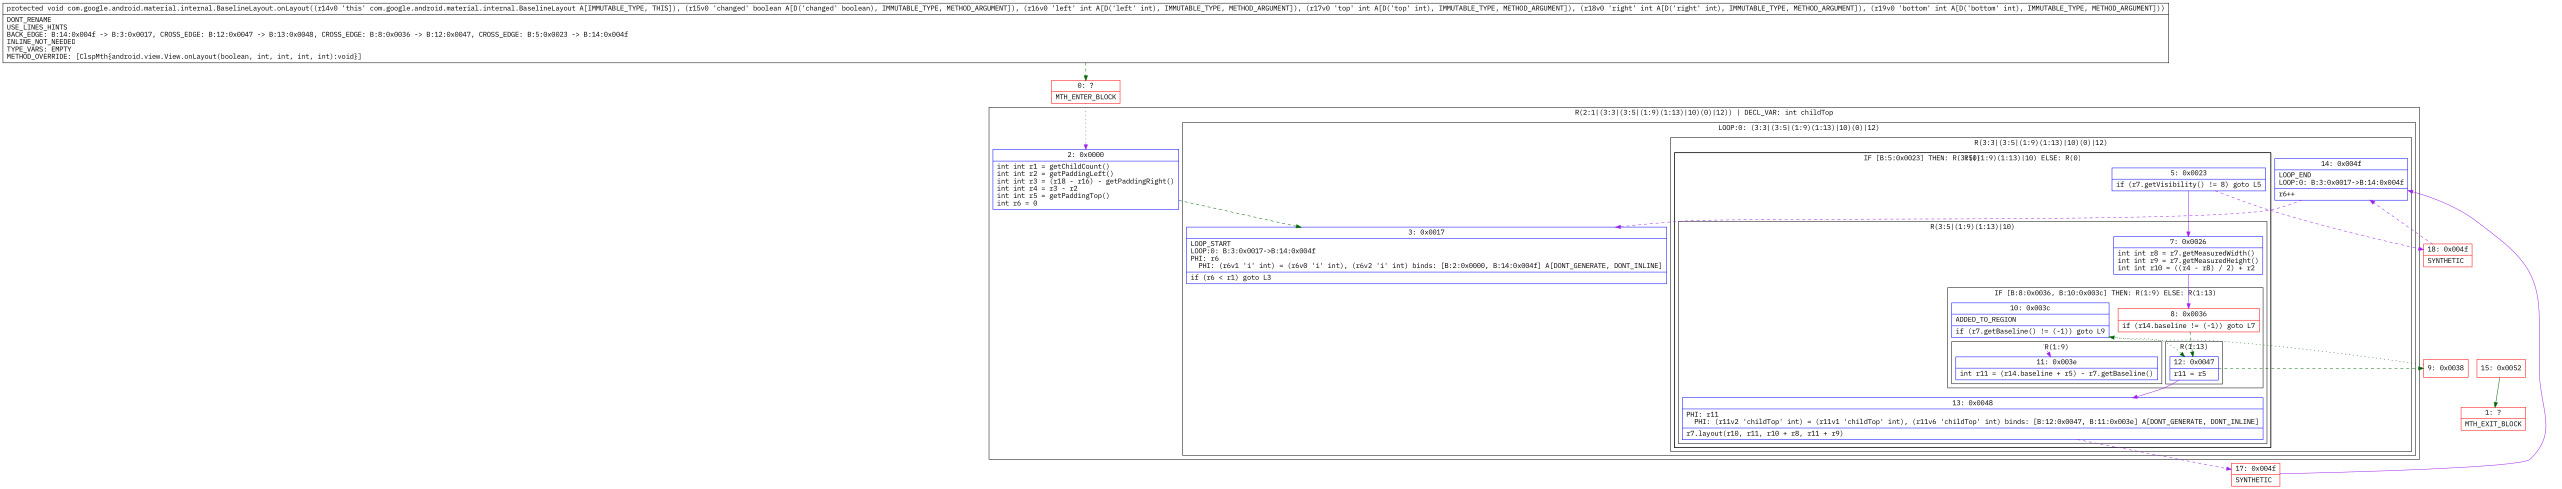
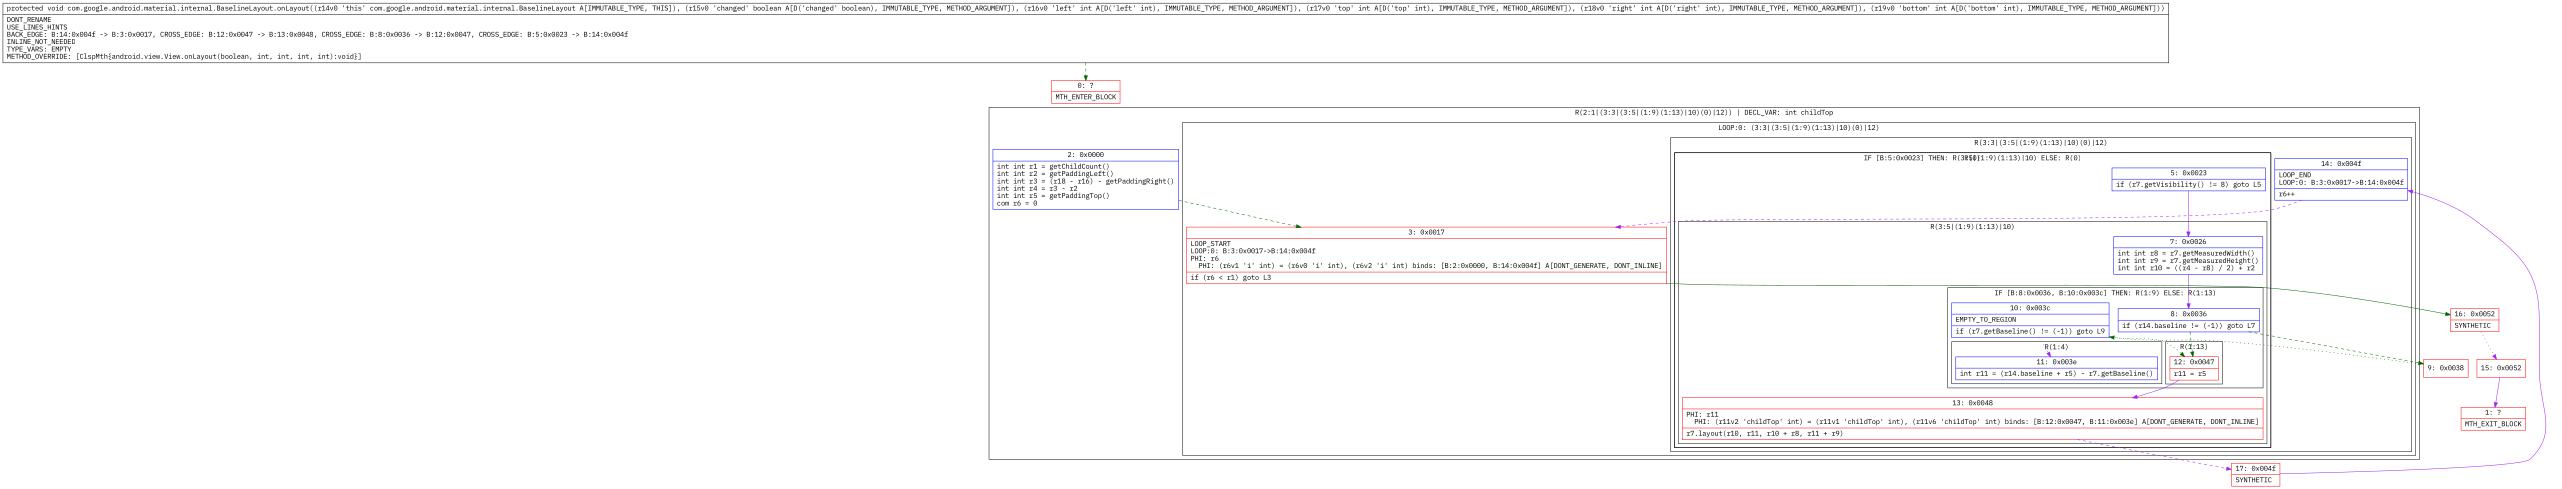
edge "0: ?" -> "2: 0x0000": removed
node "2: 0x0000": text "int r6 = 0" -> "com r6 = 0"
node "3: 0x0017": color blue -> red
node "18: 0x004f": removed
node "10: 0x003c": text "ADDED_TO_REGION" -> "EMPTY_TO_REGION"
node "8: 0x0036": color red -> blue
node "16: 0x0052": added
cluster "R(1:9)": label "R(1:9)" -> "R(1:4)"
node "12: 0x0047": color blue -> red
edge "12: 0x0047" -> "9: 0x0038": now "8: 0x0036" -> "9: 0x0038"
edge "15: 0x0052" -> "1: ?": color darkgreen -> purple
node "13: 0x0048": color blue -> red
